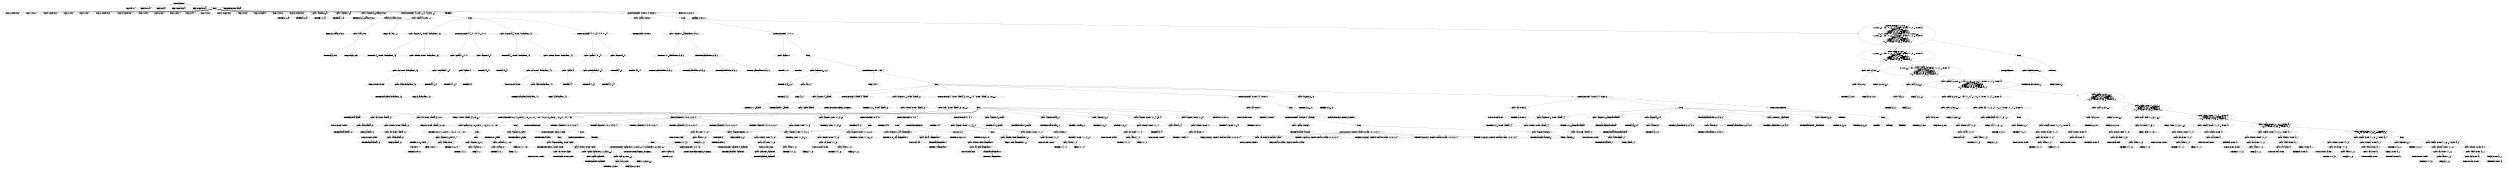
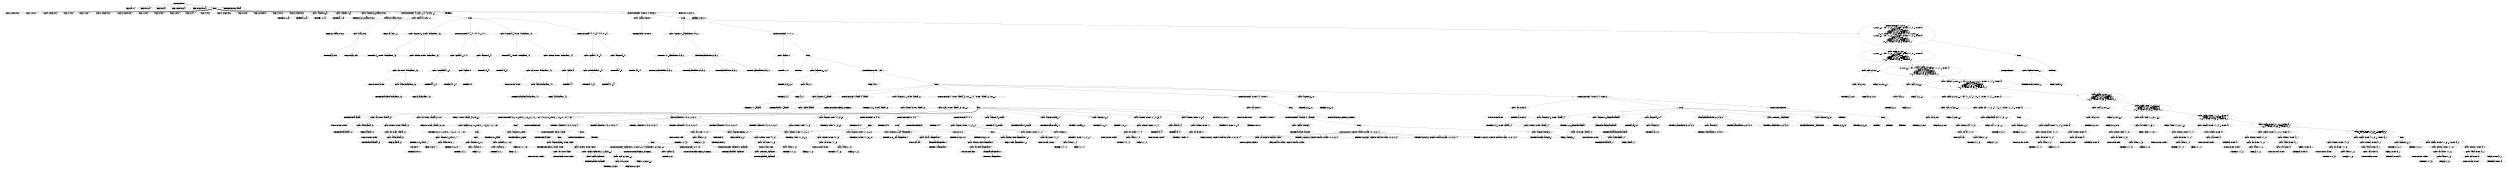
node "(IDENTIFIER,a4,a3 + a4)": added
